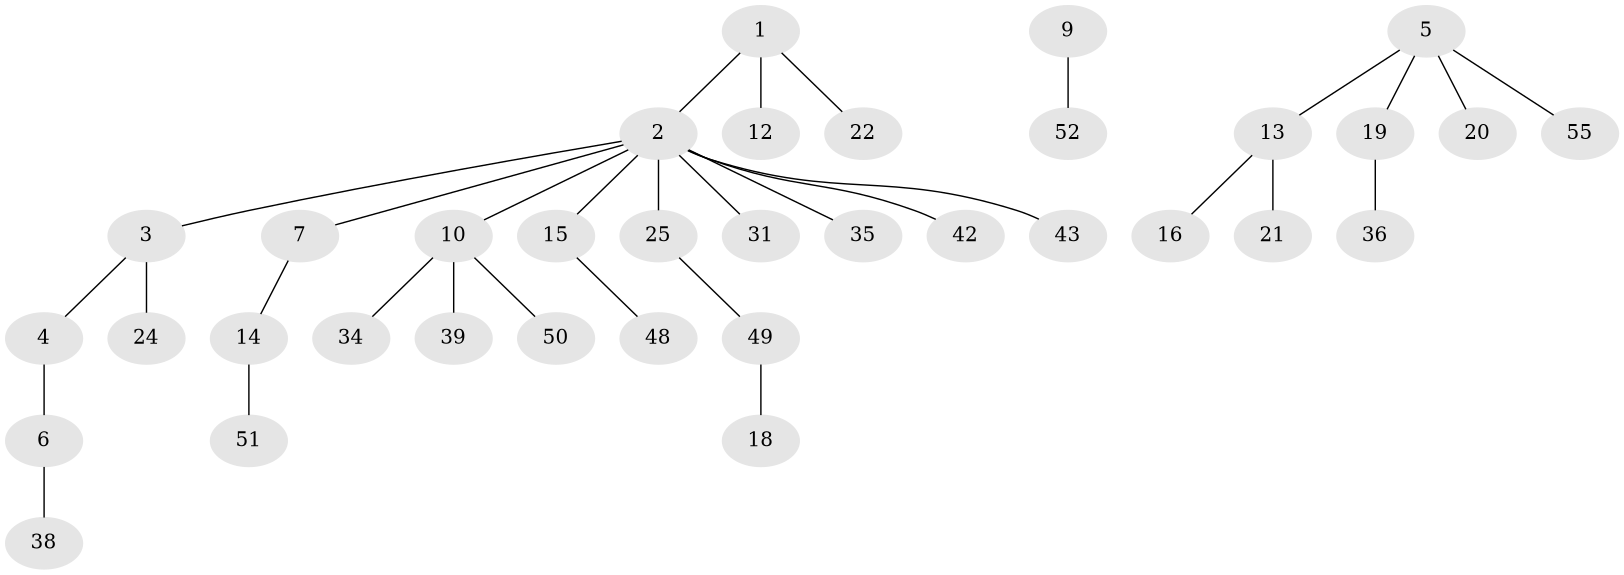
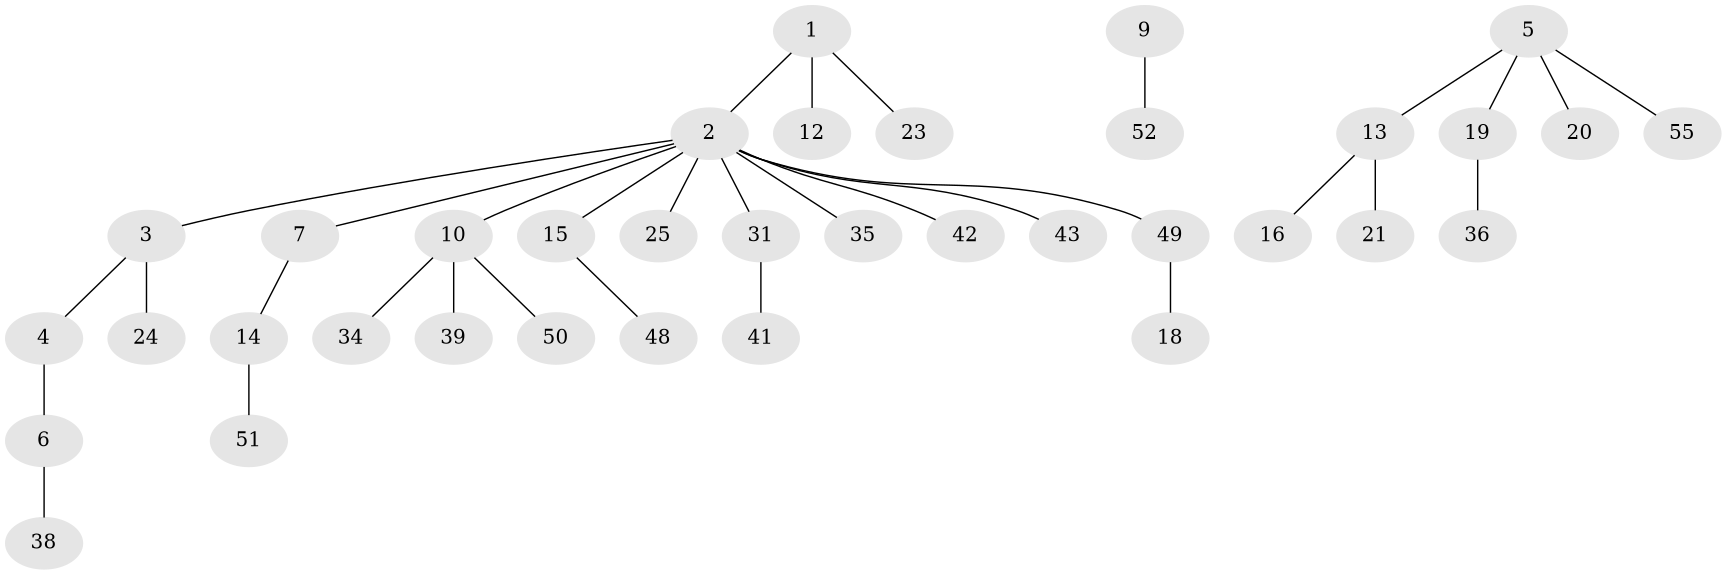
node "22": label "22" -> "23"
edge "25" -- "49": now "2" -- "49"
node "41": added
